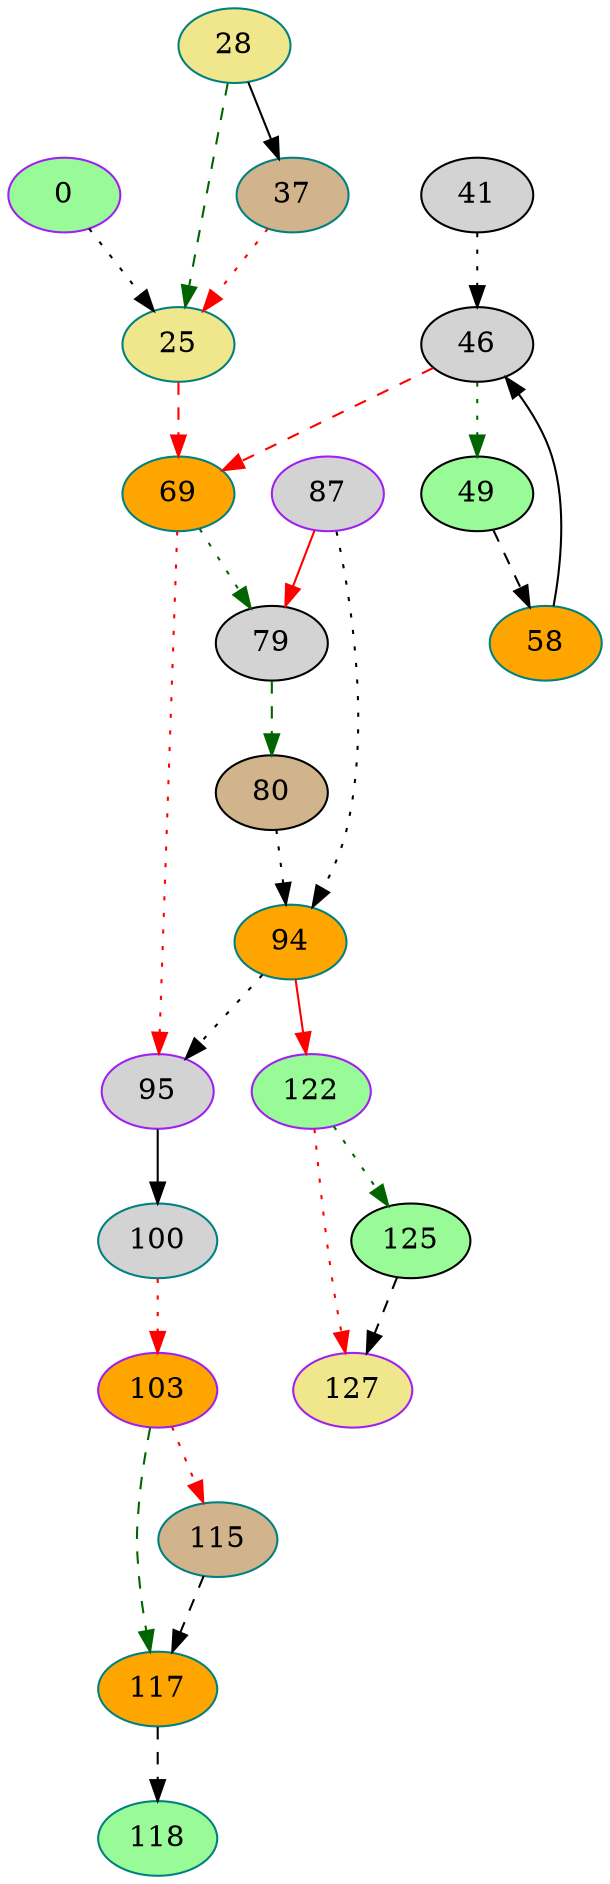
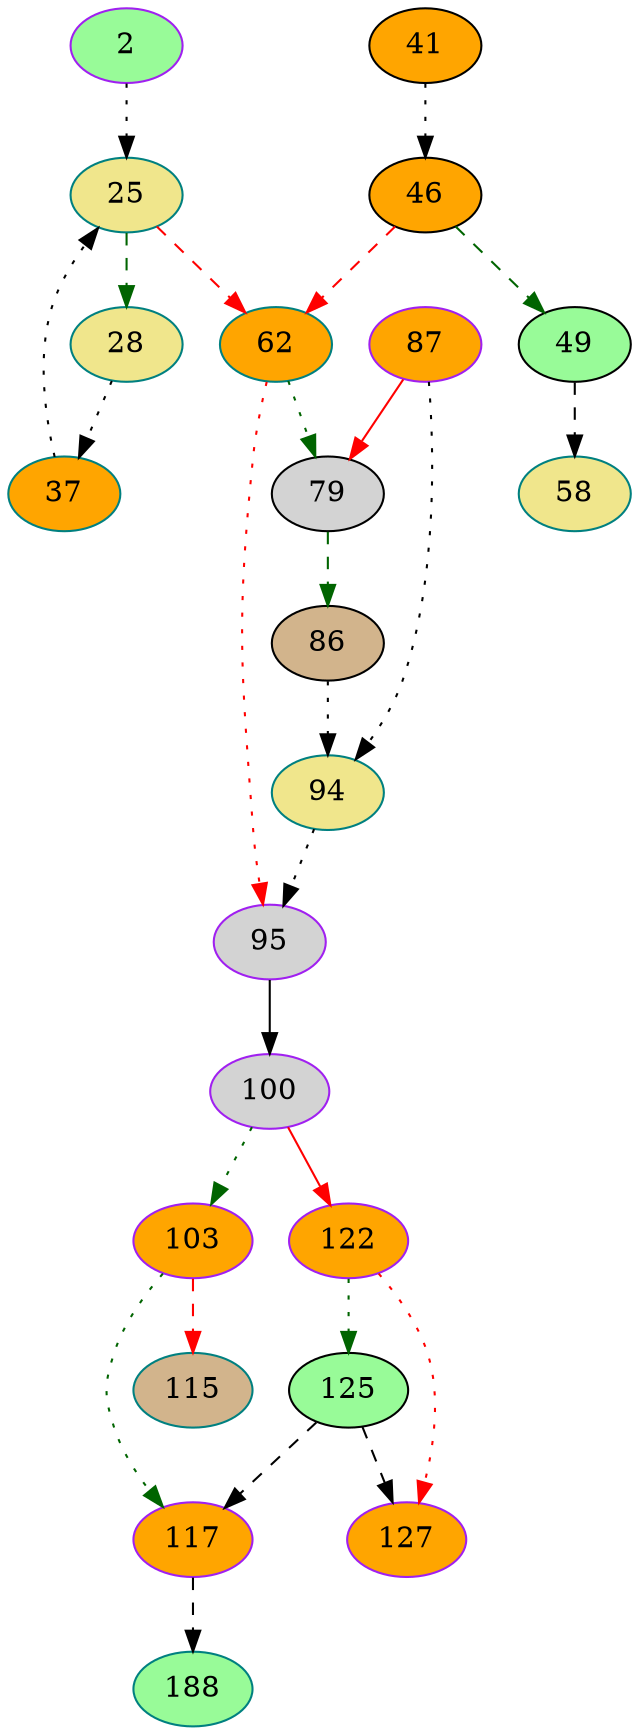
edge "28" -> "37": style solid -> dotted
edge "28" -> "25": reversed
node "0": label "0" -> "2"
node "37": fillcolor tan -> orange
node "41": fillcolor lightgrey -> orange
edge "37" -> "25": color red -> black
node "46": fillcolor lightgrey -> orange
edge "46" -> "49": style dotted -> dashed
node "69": label "69" -> "62"
node "87": fillcolor lightgrey -> orange
edge "58" -> "46": removed
node "58": fillcolor orange -> khaki
node "80": label "80" -> "86"
node "94": fillcolor orange -> khaki
edge "94" -> "122": now "100" -> "122"
node "122": fillcolor palegreen -> orange
node "100": color teal -> purple
edge "100" -> "103": color red -> darkgreen
node "127": fillcolor khaki -> orange
edge "103" -> "115": style dotted -> dashed
edge "103" -> "117": style dashed -> dotted
edge "115" -> "117": now "125" -> "117"
node "117": color teal -> purple
node "118": label "118" -> "188"
